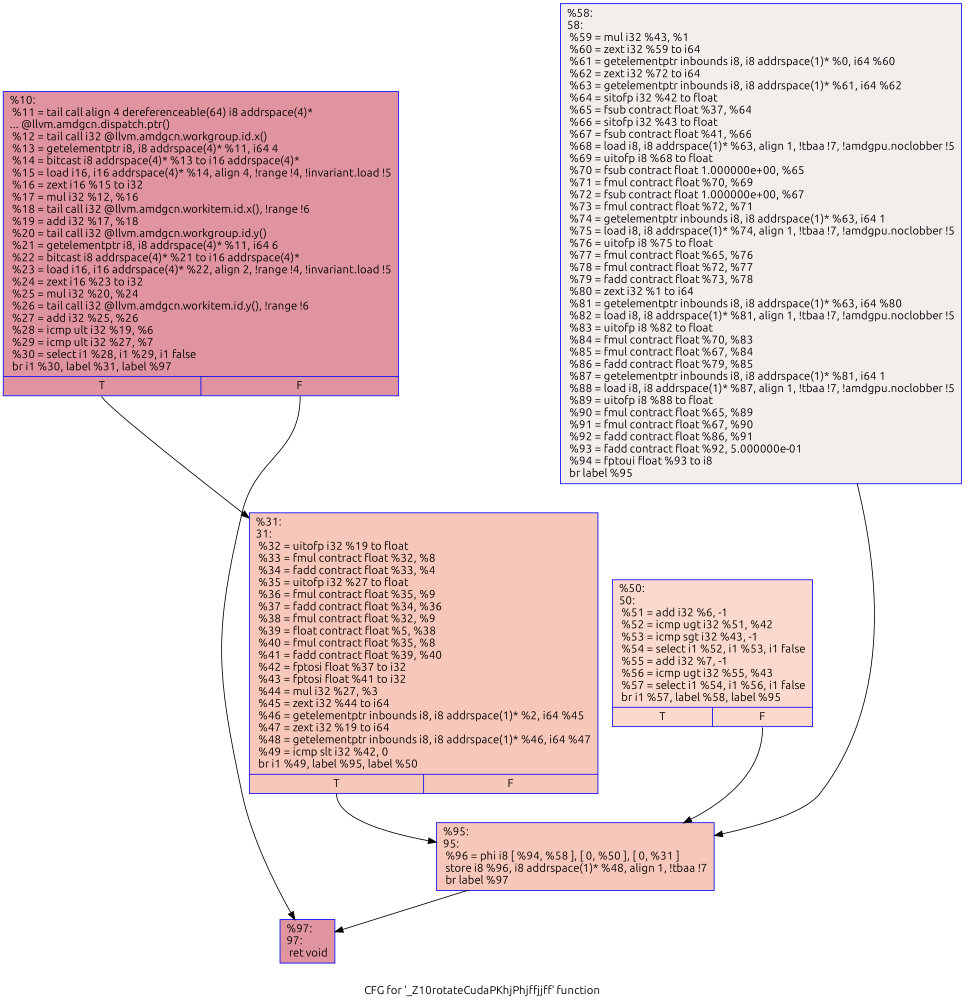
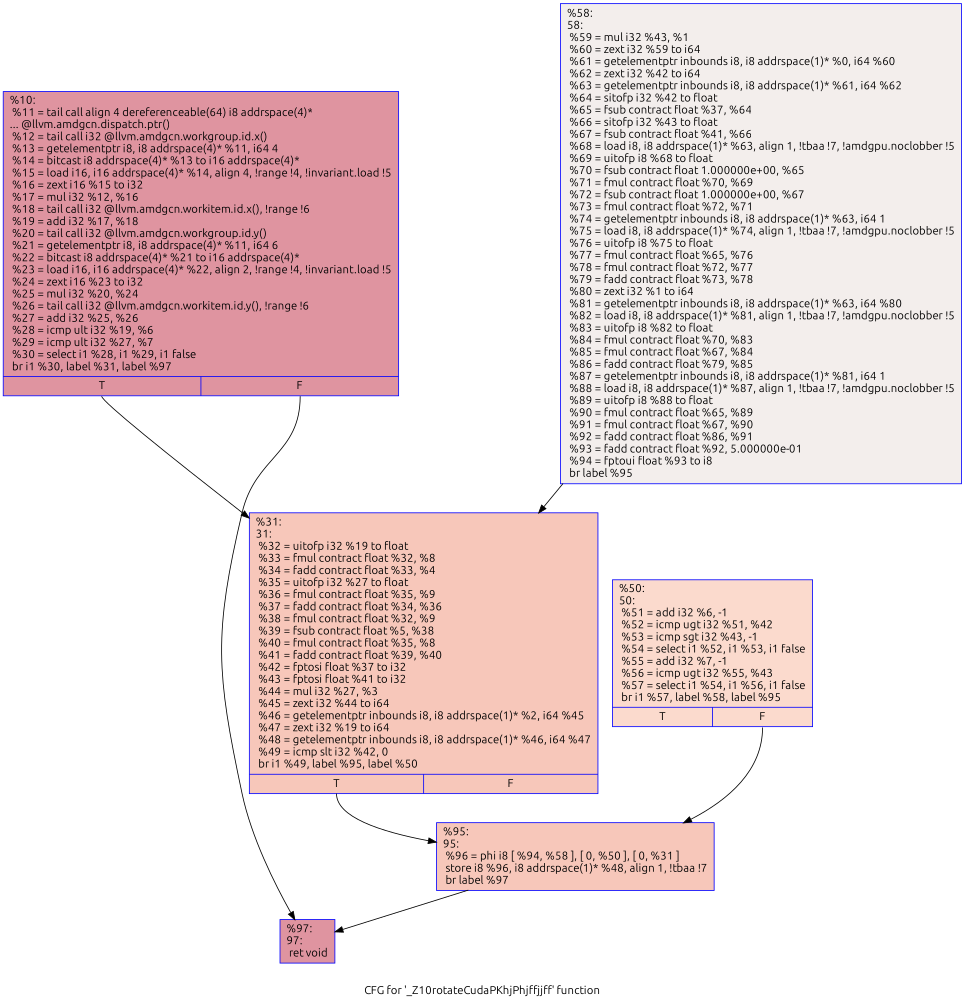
node "%58:": text "%62 = zext i32 %72 to i64" -> "%62 = zext i32 %42 to i64"
node "%31:": text "%39 = float contract float %5, %38" -> "%39 = fsub contract float %5, %38"
edge "%58:" -> "%95:": now "%58:" -> "%31:"
